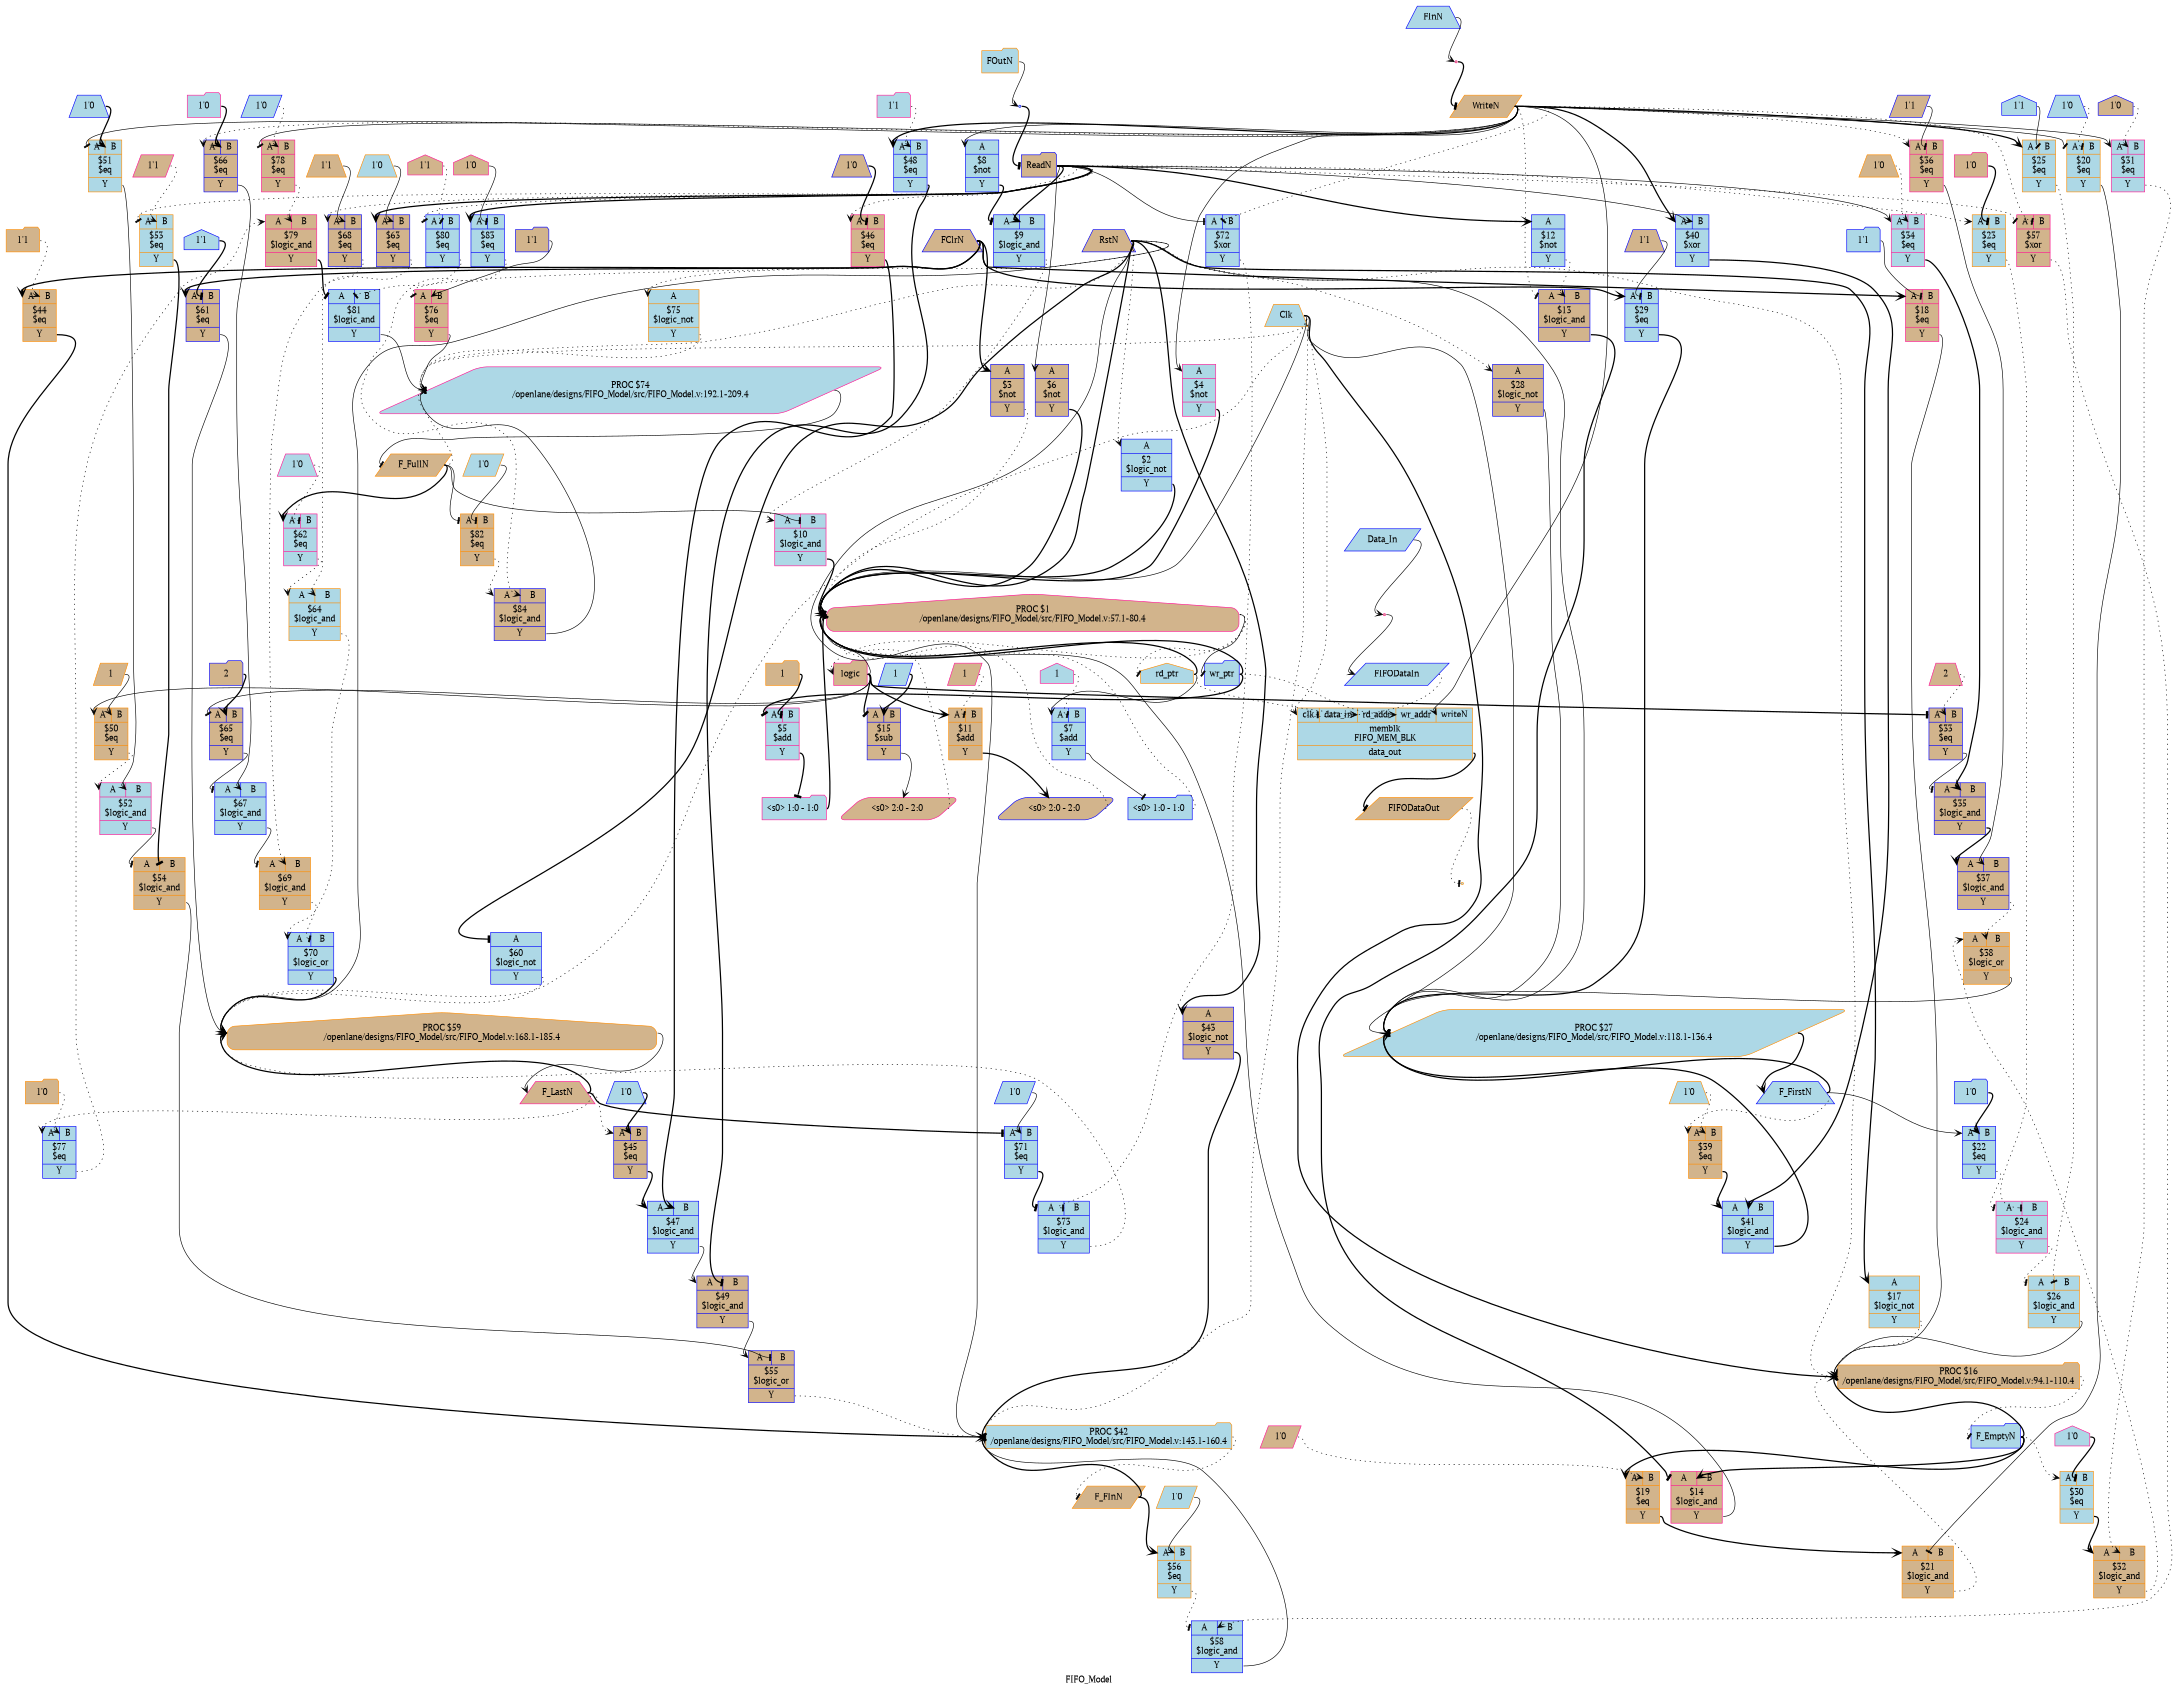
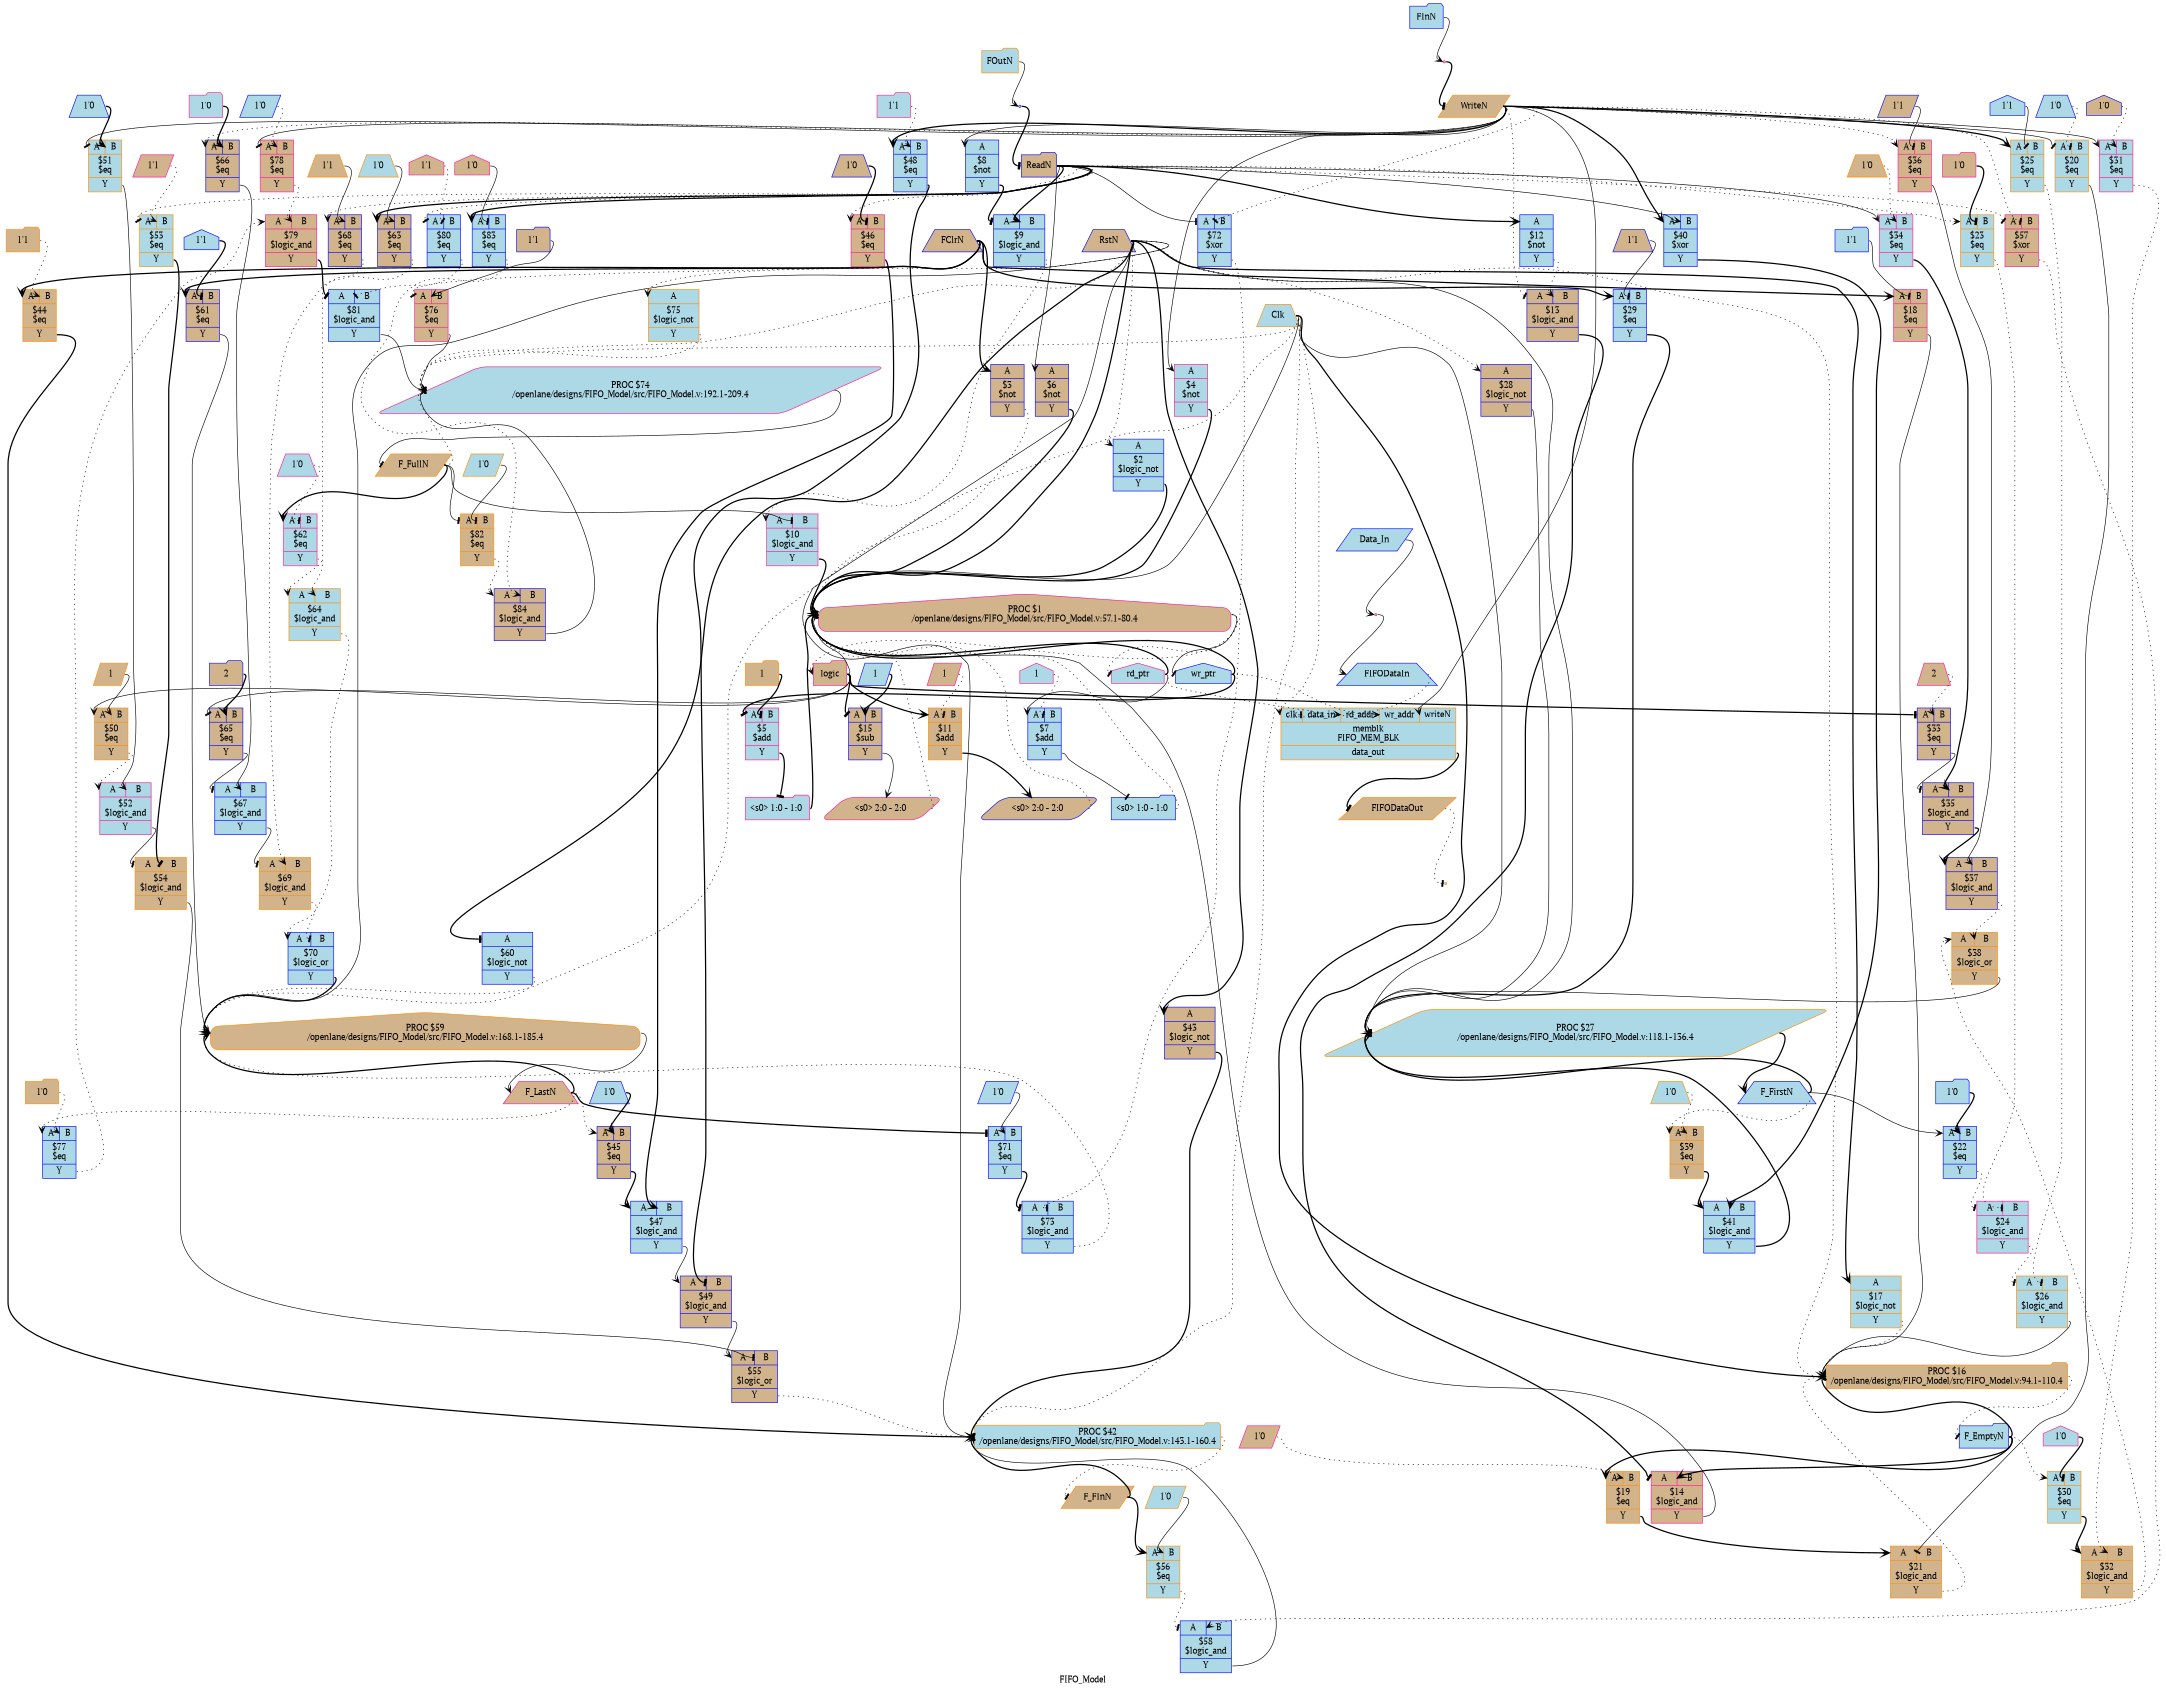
node "FInN": shape trapezium -> folder
node "rd_ptr": color darkorange -> deeppink
node "wr_ptr": shape folder -> house
node "FIFODataIn": shape parallelogram -> trapezium
